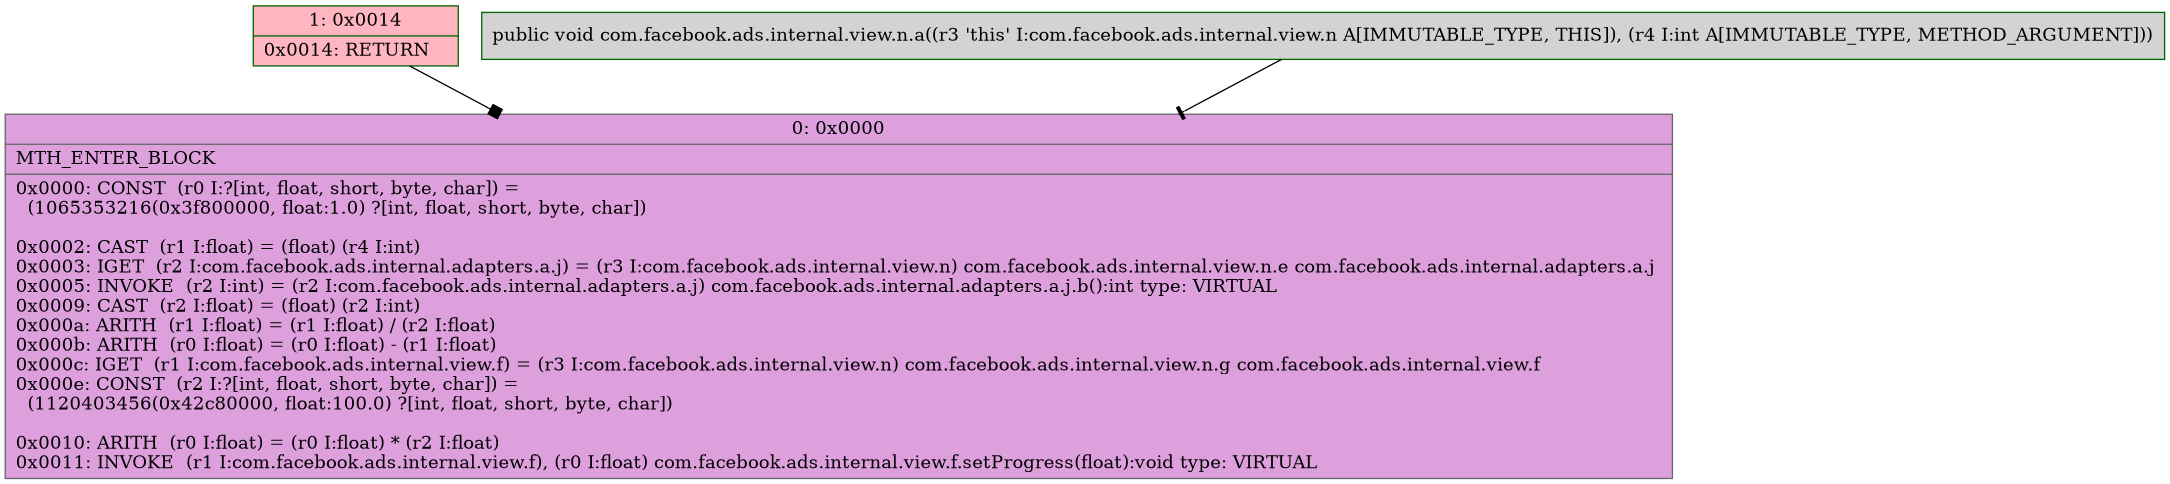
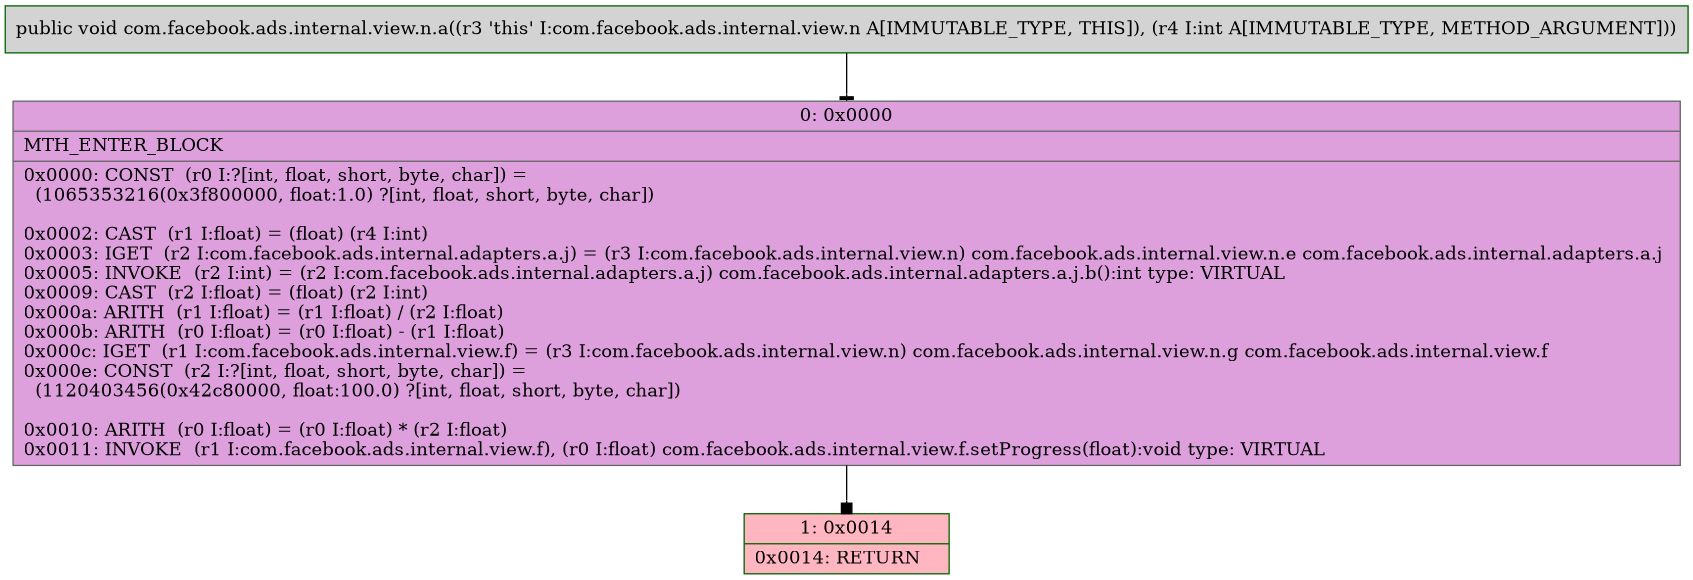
edge "1: 0x0014" -> "0: 0x0000": reversed
